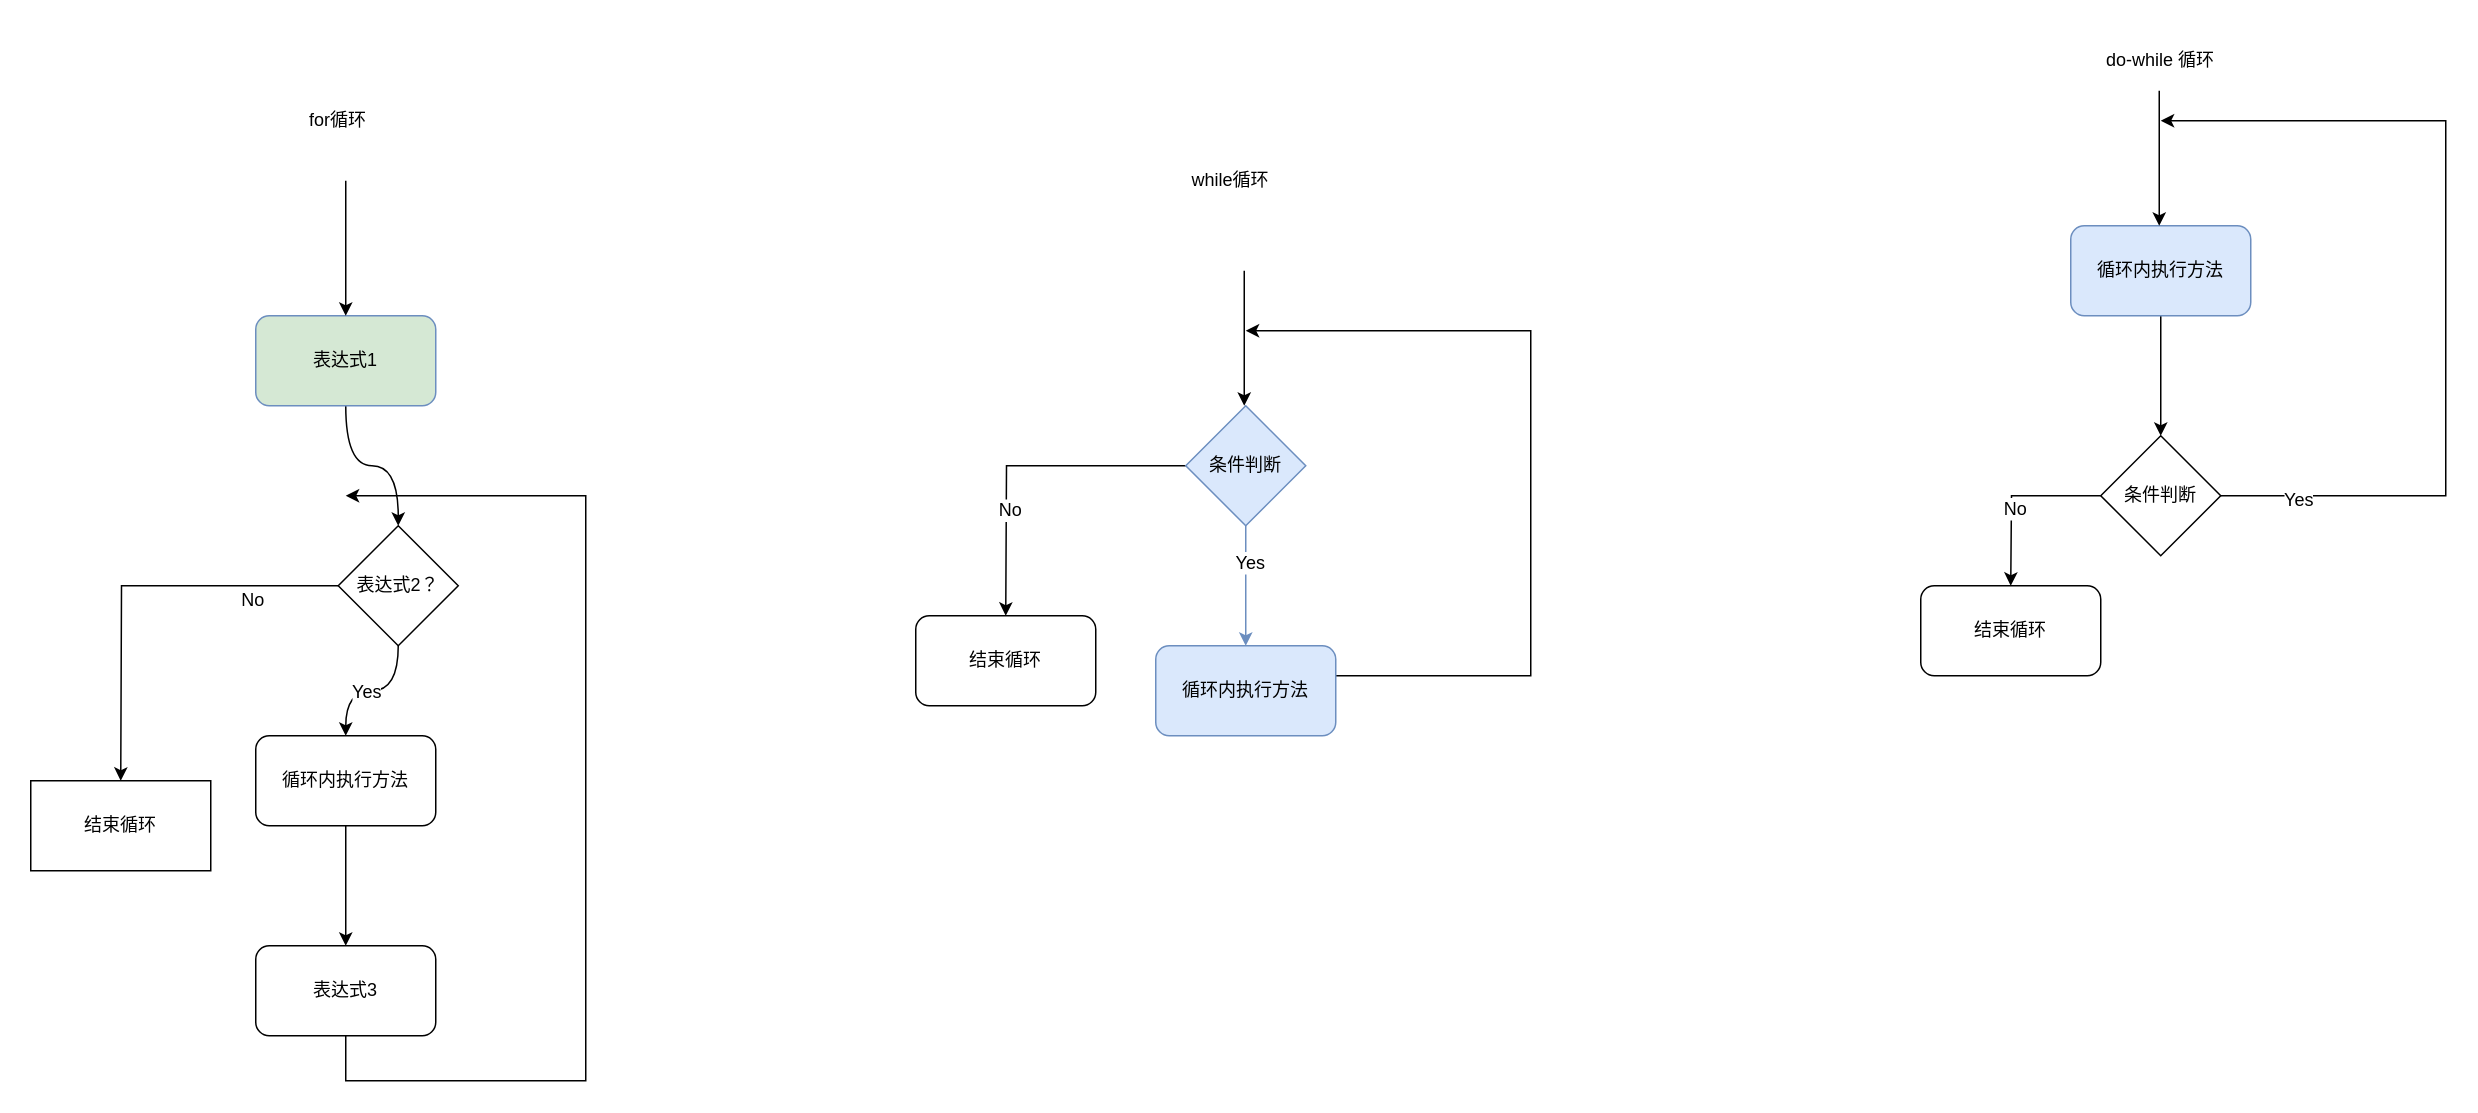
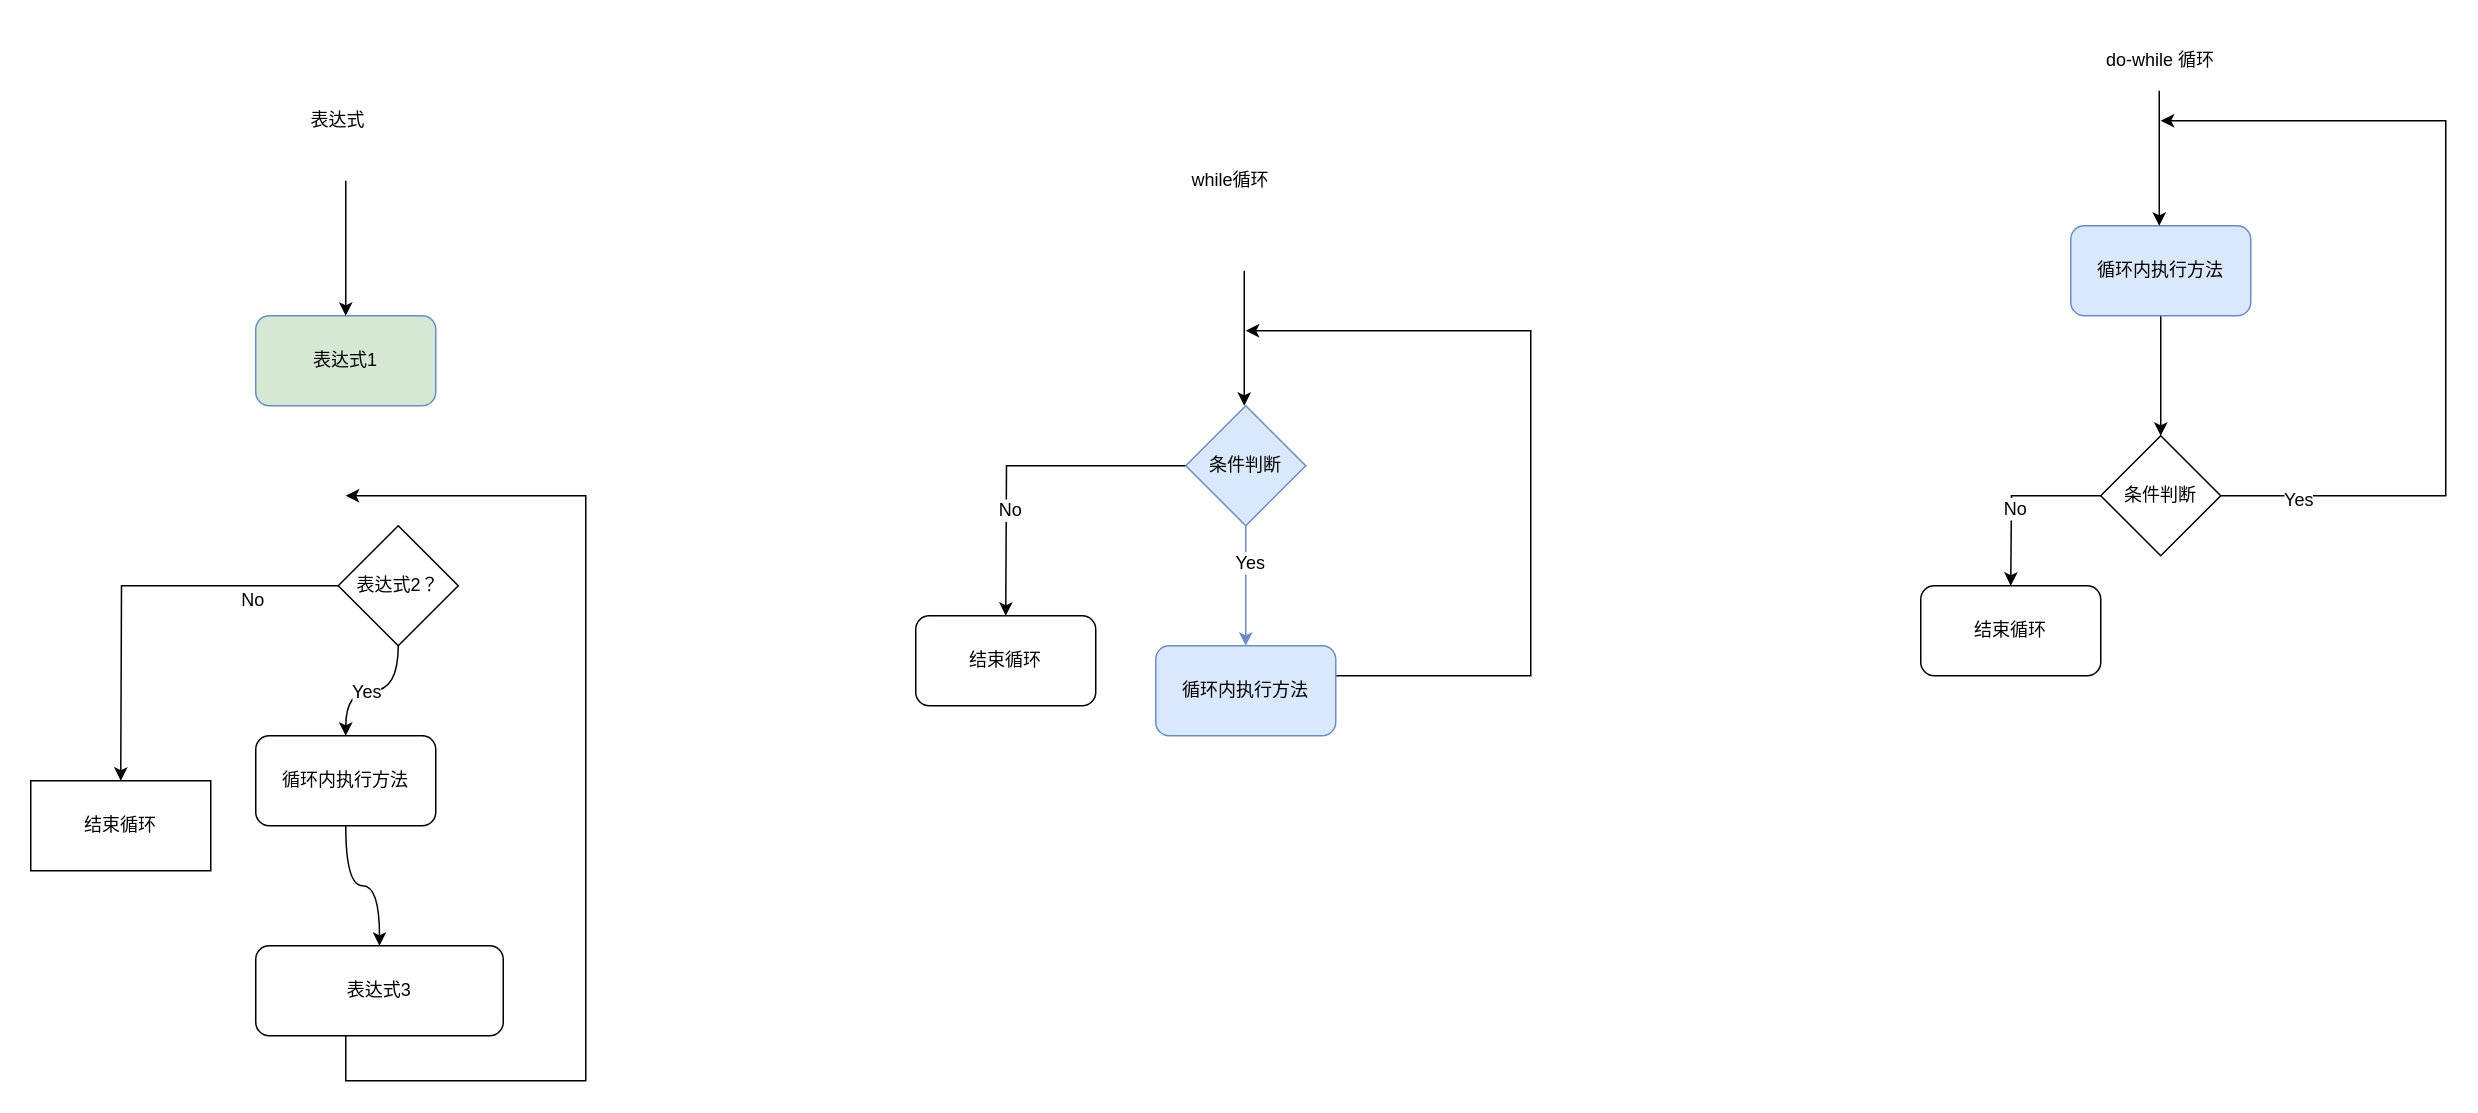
node "for循环": label "for循环" -> "表达式"
edge "表达式1" -> "表达式2？": removed
node "表达式3": size 180x90 -> 248x90
